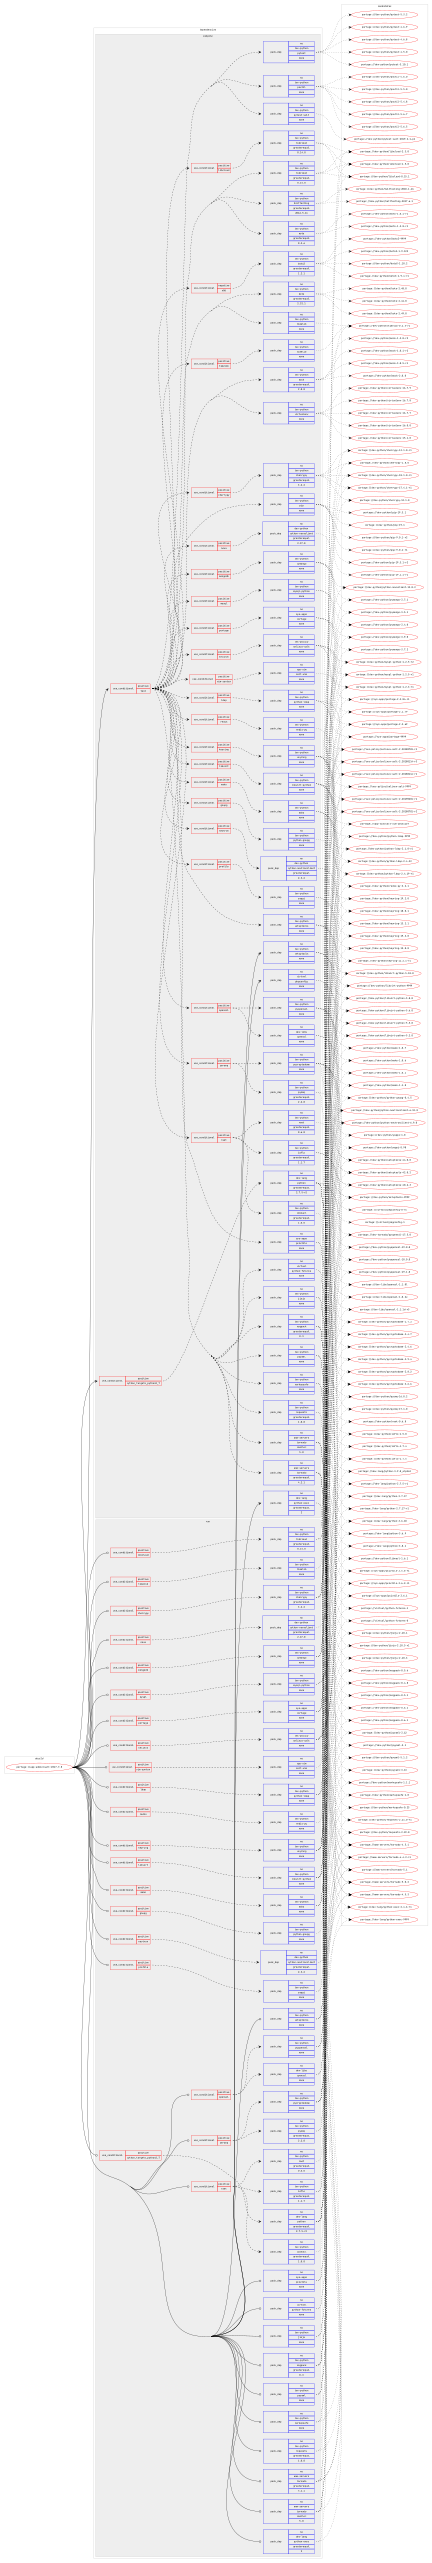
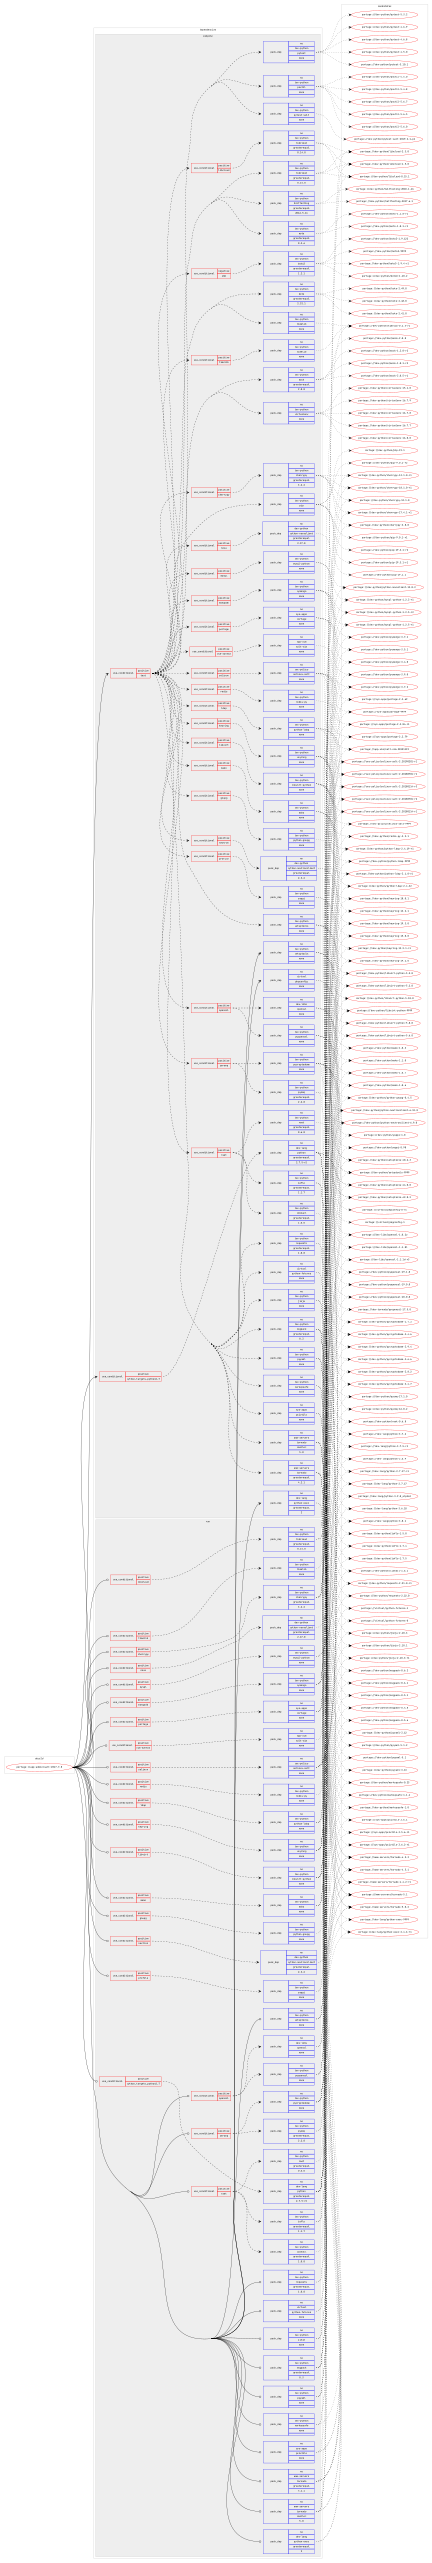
node "portage://dev-lang/python-3.7.6": added
